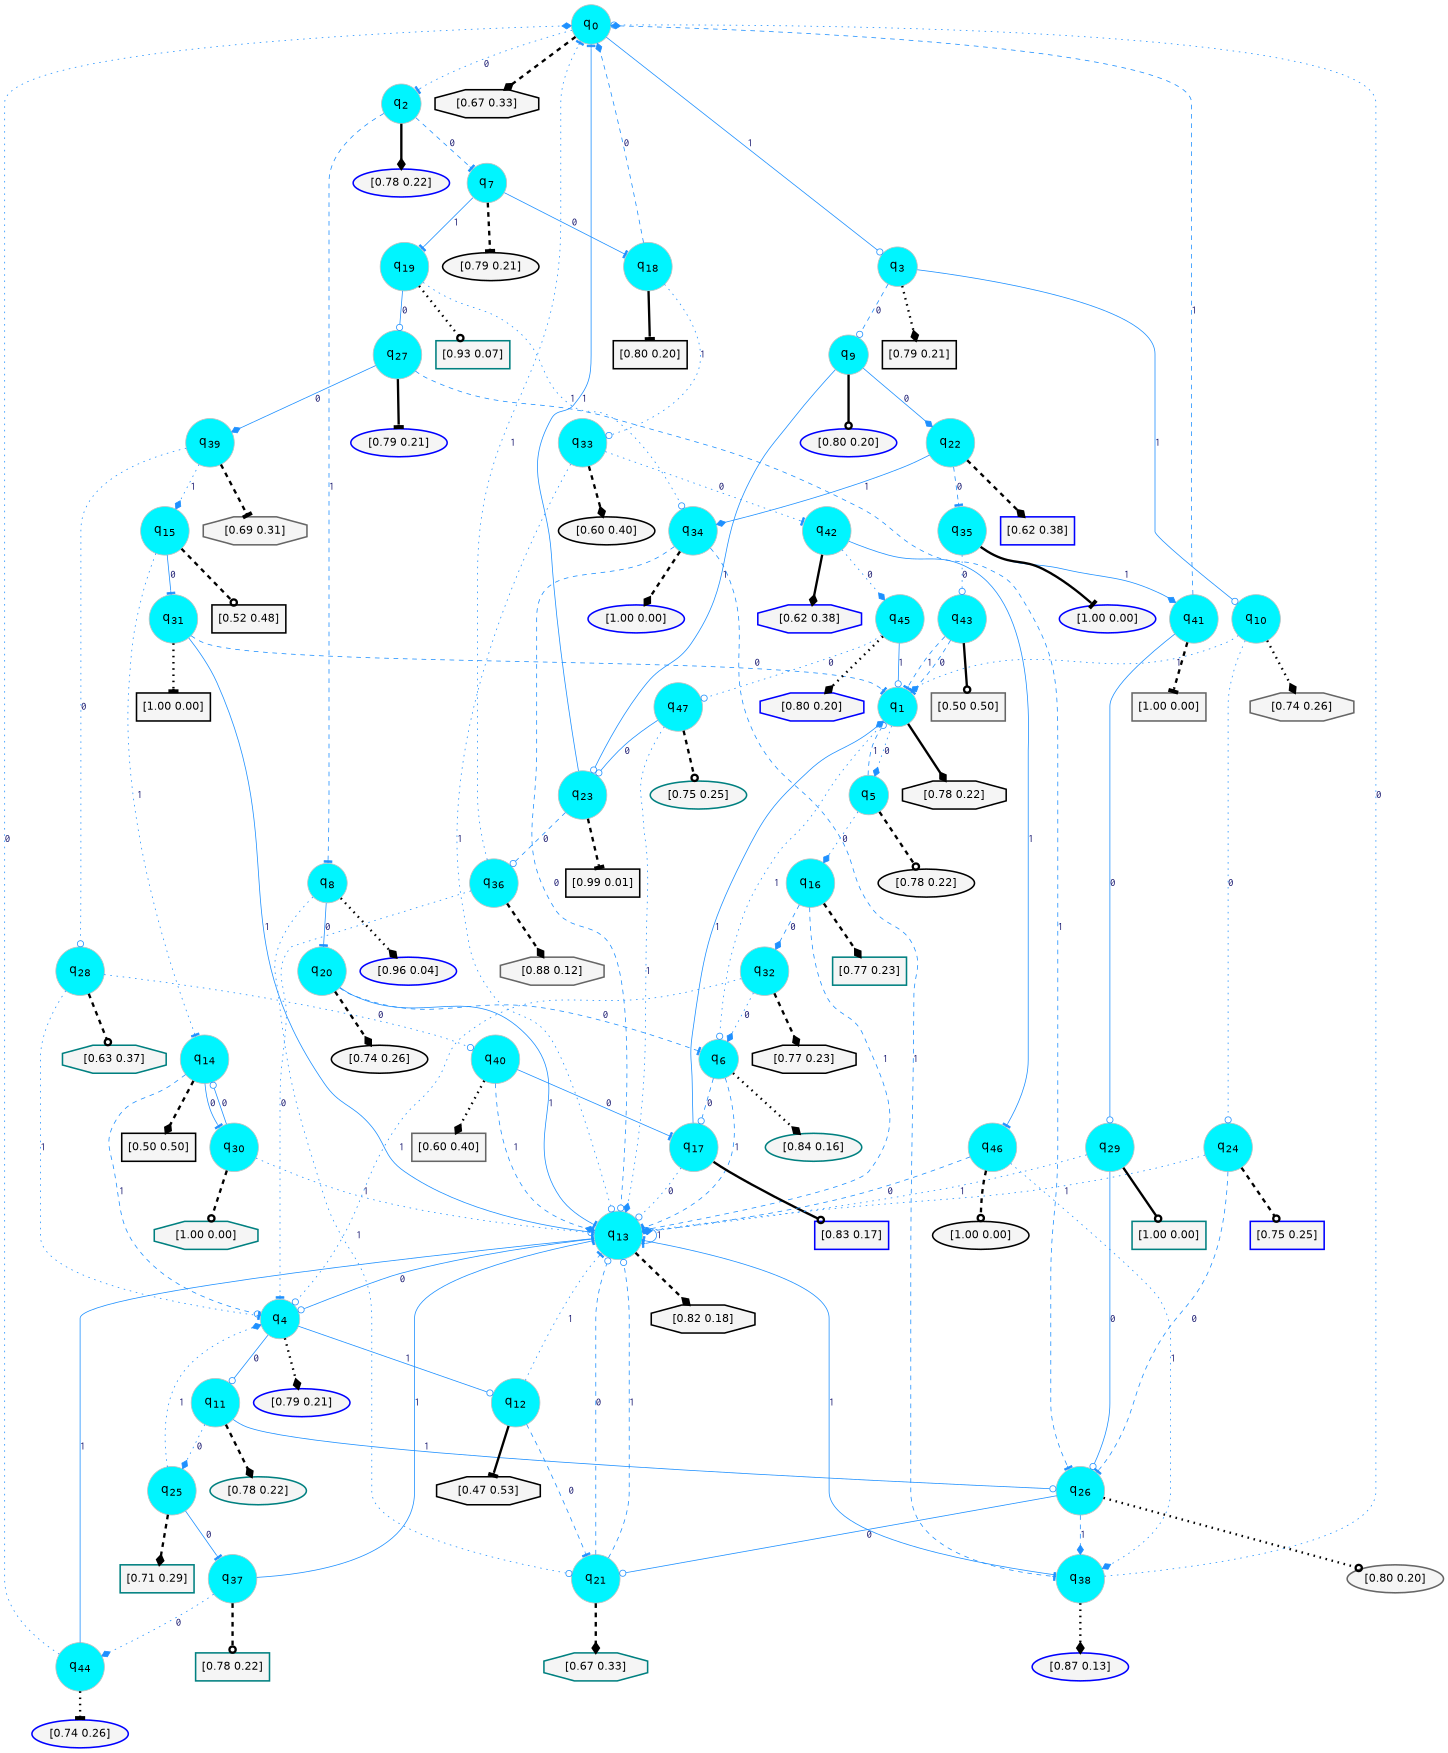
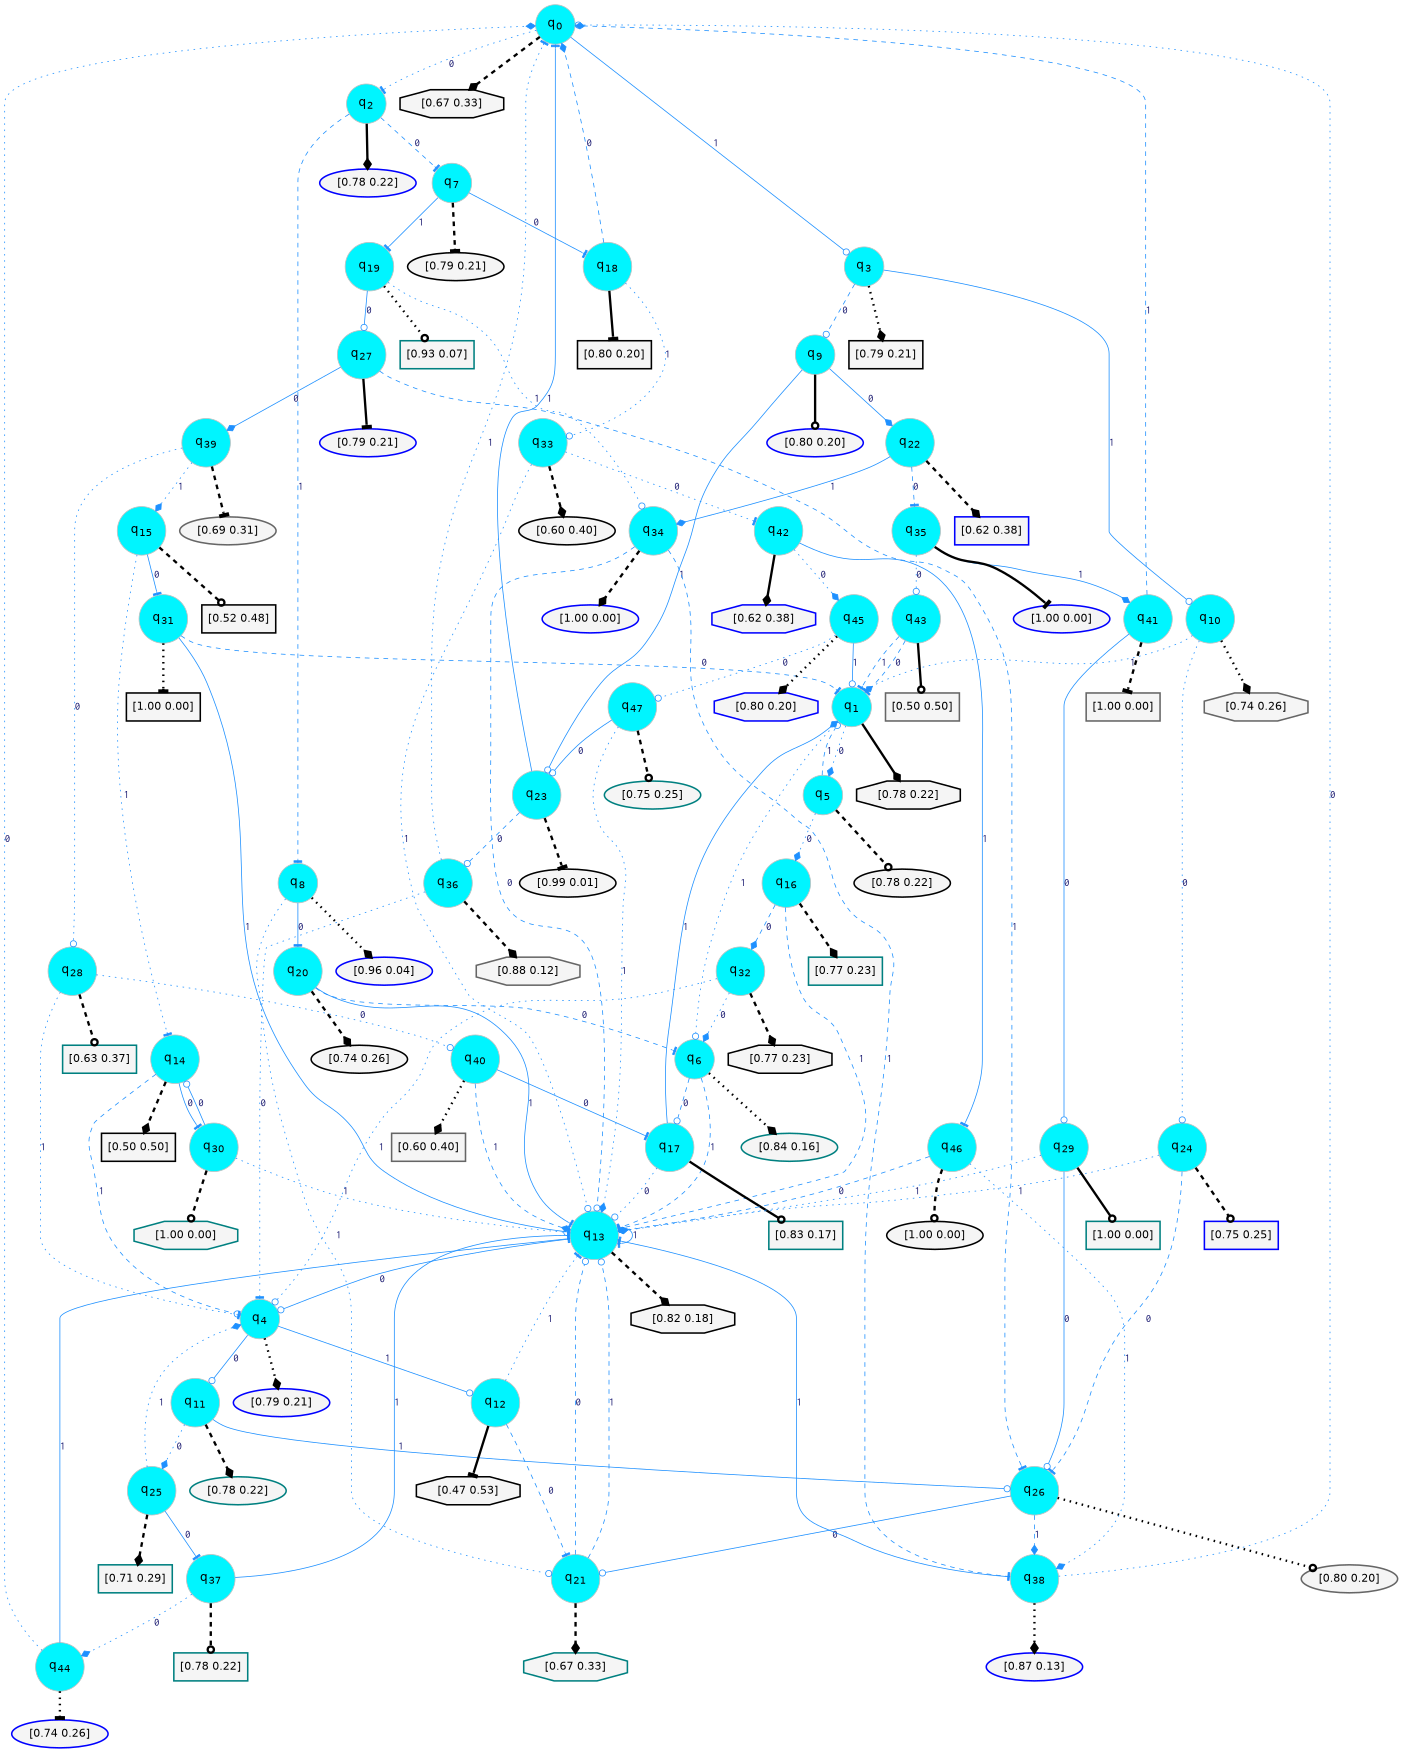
node "[0.69 0.31]": shape octagon -> ellipse
node "[0.99 0.01]": shape box -> ellipse
node "[0.63 0.37]": shape octagon -> box
node "[0.83 0.17]": color blue -> teal
